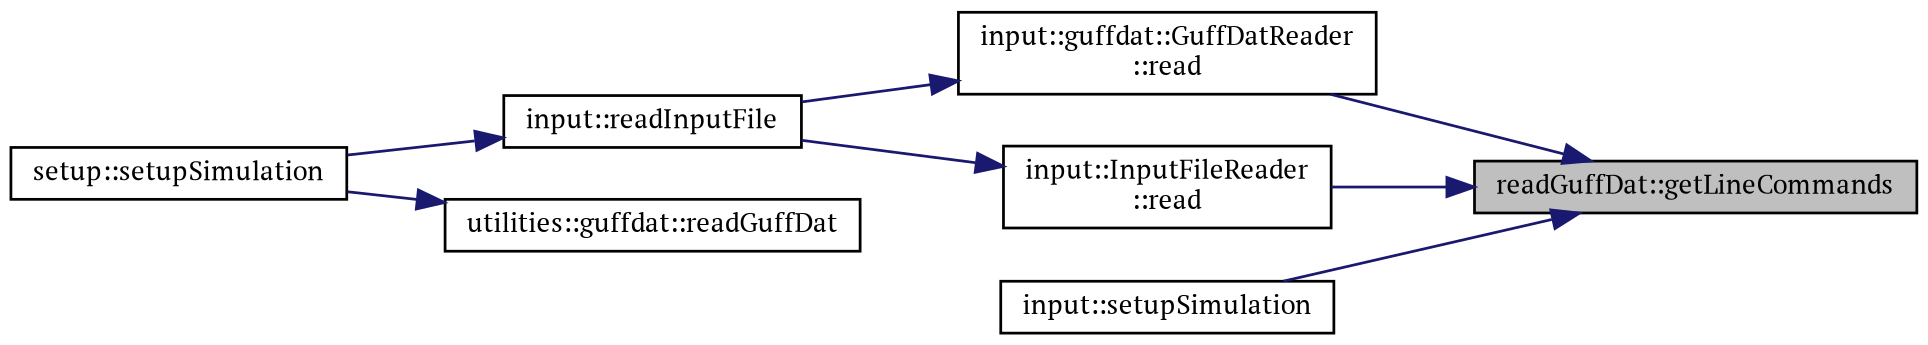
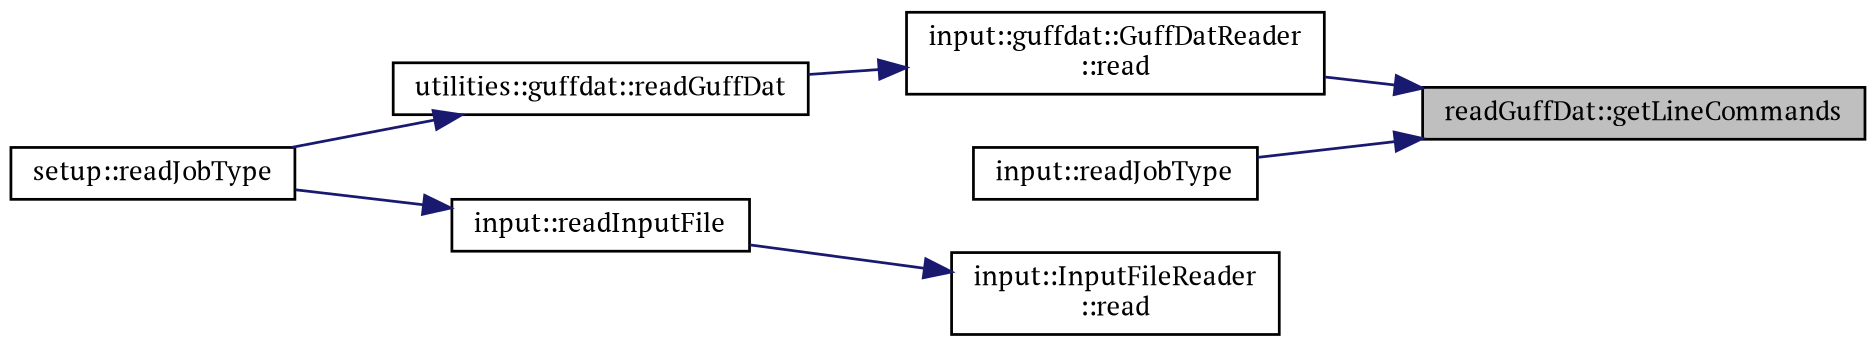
edge "input::readInputFile" -> "input::guffdat::GuffDatReader ::read": now "utilities::guffdat::readGuffDat" -> "input::guffdat::GuffDatReader ::read"
node "setup::setupSimulation": label "setup::setupSimulation" -> "setup::readJobType"
edge "input::InputFileReader ::read" -> "readGuffDat::getLineCommands": removed
node "input::setupSimulation": label "input::setupSimulation" -> "input::readJobType"
